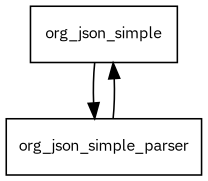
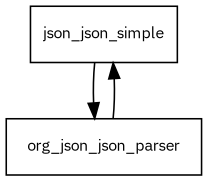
node "org_json_simple": label "org_json_simple" -> "json_json_simple"
node "org_json_simple_parser": label "org_json_simple_parser" -> "org_json_json_parser"
